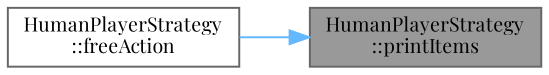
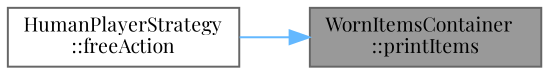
node "HumanPlayerStrategy ::printItems": label "HumanPlayerStrategy ::printItems" -> "WornItemsContainer ::printItems"
